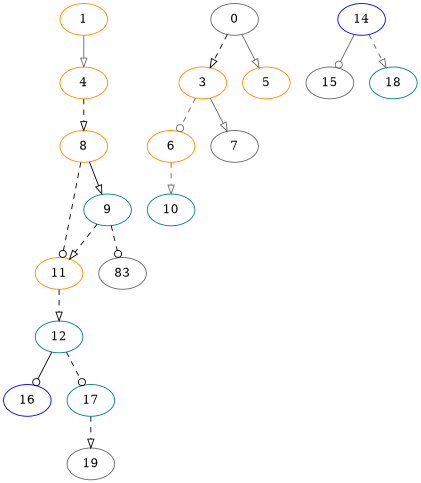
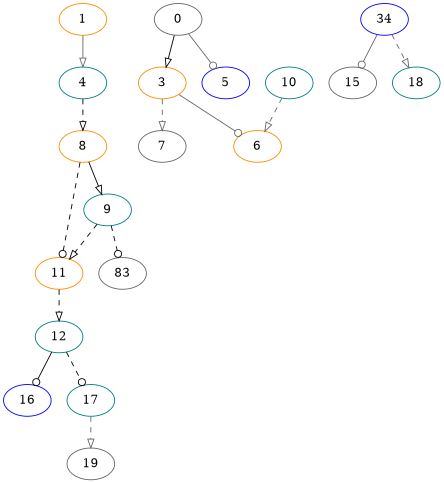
node "14": label "14" -> "34"
edge "0" -> "3": style dashed -> solid
edge "0" -> "5": arrowhead onormal -> odot
node "4": color darkorange -> teal
node "5": color darkorange -> blue
edge "3" -> "6": style dashed -> solid
edge "3" -> "7": style solid -> dashed
edge "6" -> "10": reversed
edge "17" -> "19": color black -> gray40
